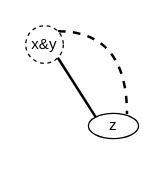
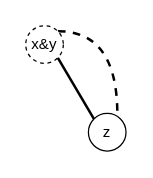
node "z": size 50x25 -> 38x38
